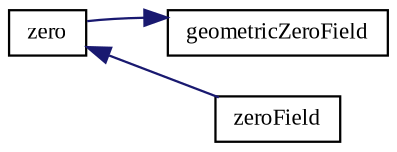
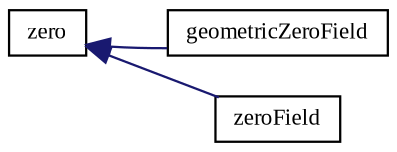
edge "zero" -> "geometricZeroField": reversed
